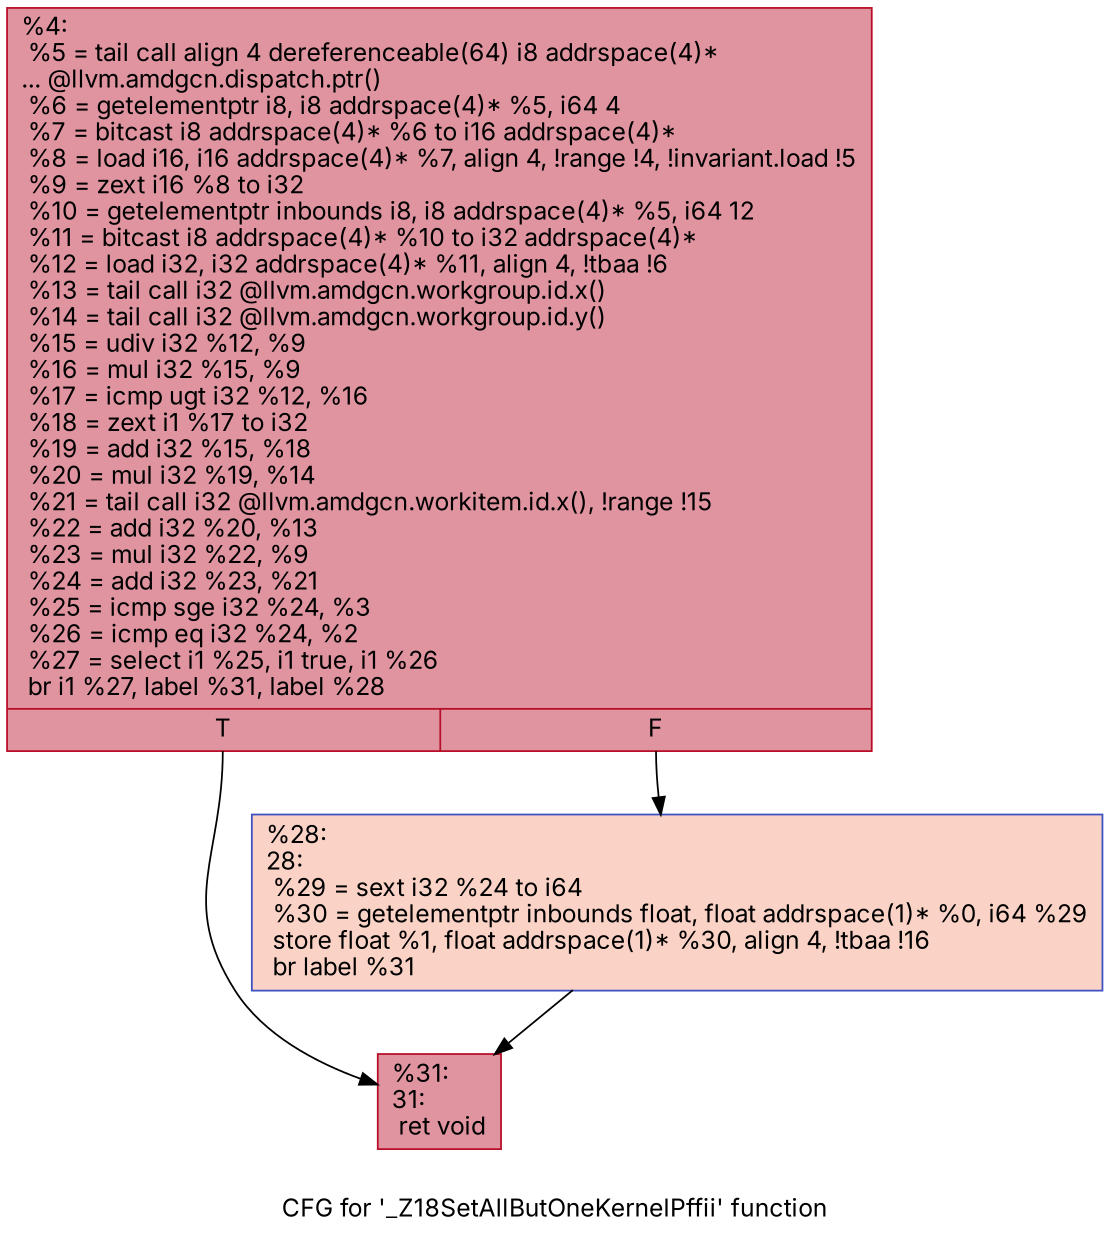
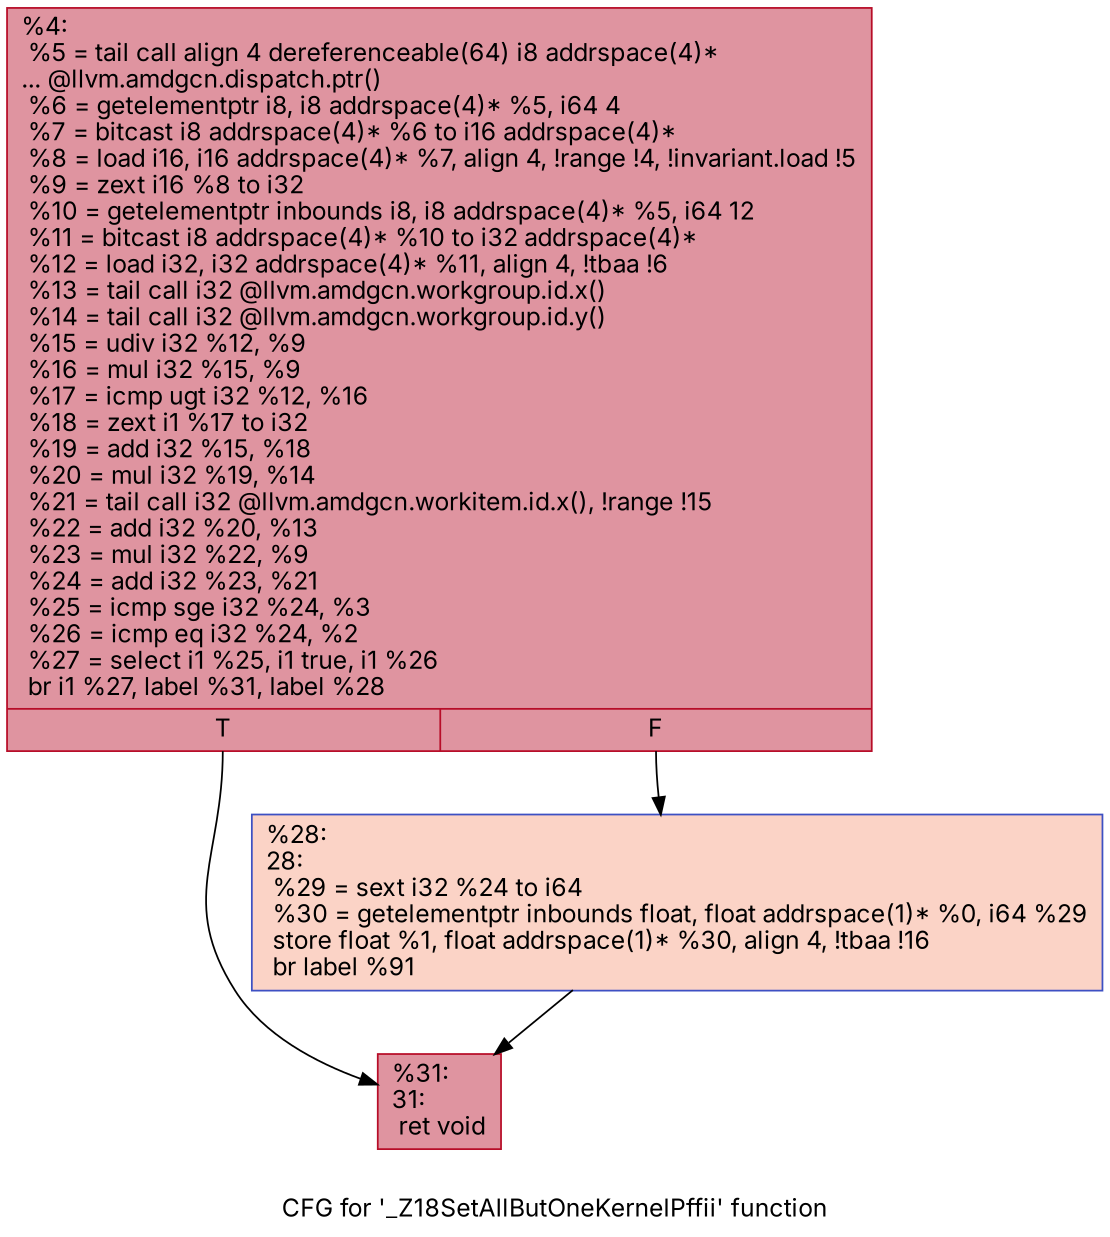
node "%28:": text "br label %31" -> "br label %91"
